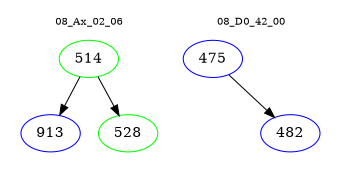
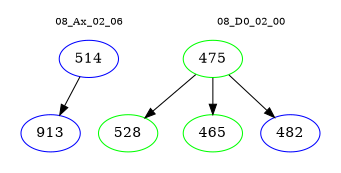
cluster "08_D0_42_00": label "08_D0_42_00" -> "08_D0_02_00"
node "514": color green -> blue
node "475": color blue -> green
edge "514" -> "528": now "475" -> "528"
node "465": added
